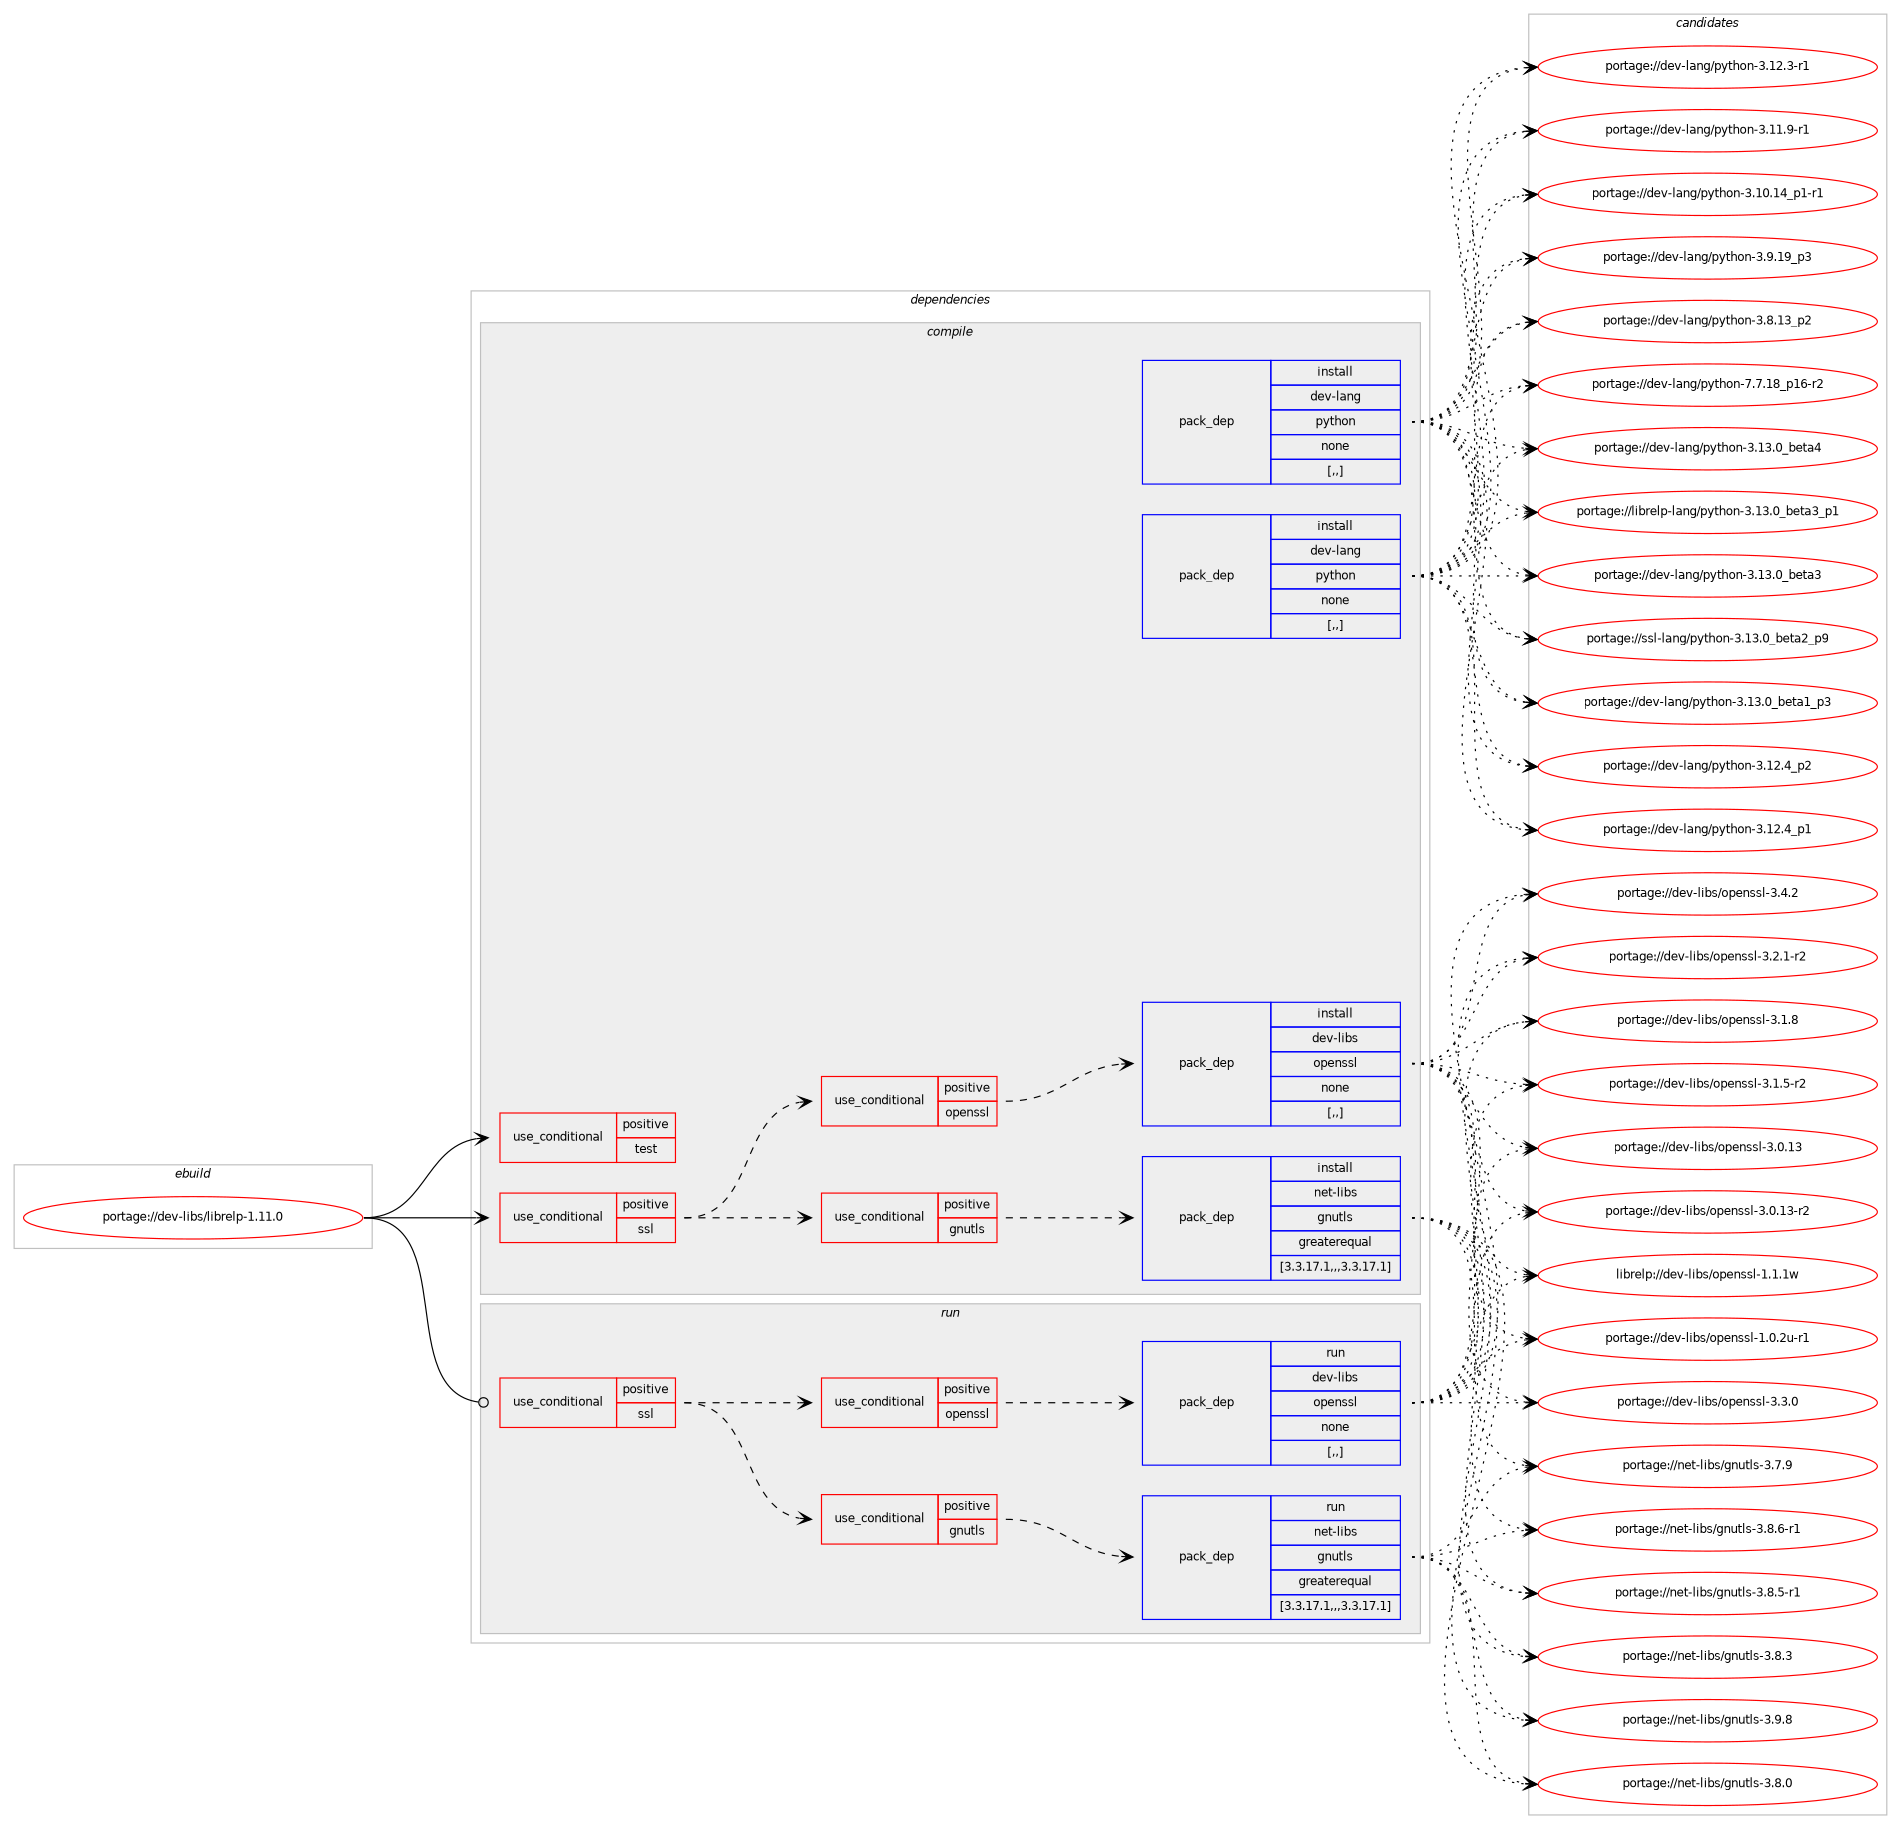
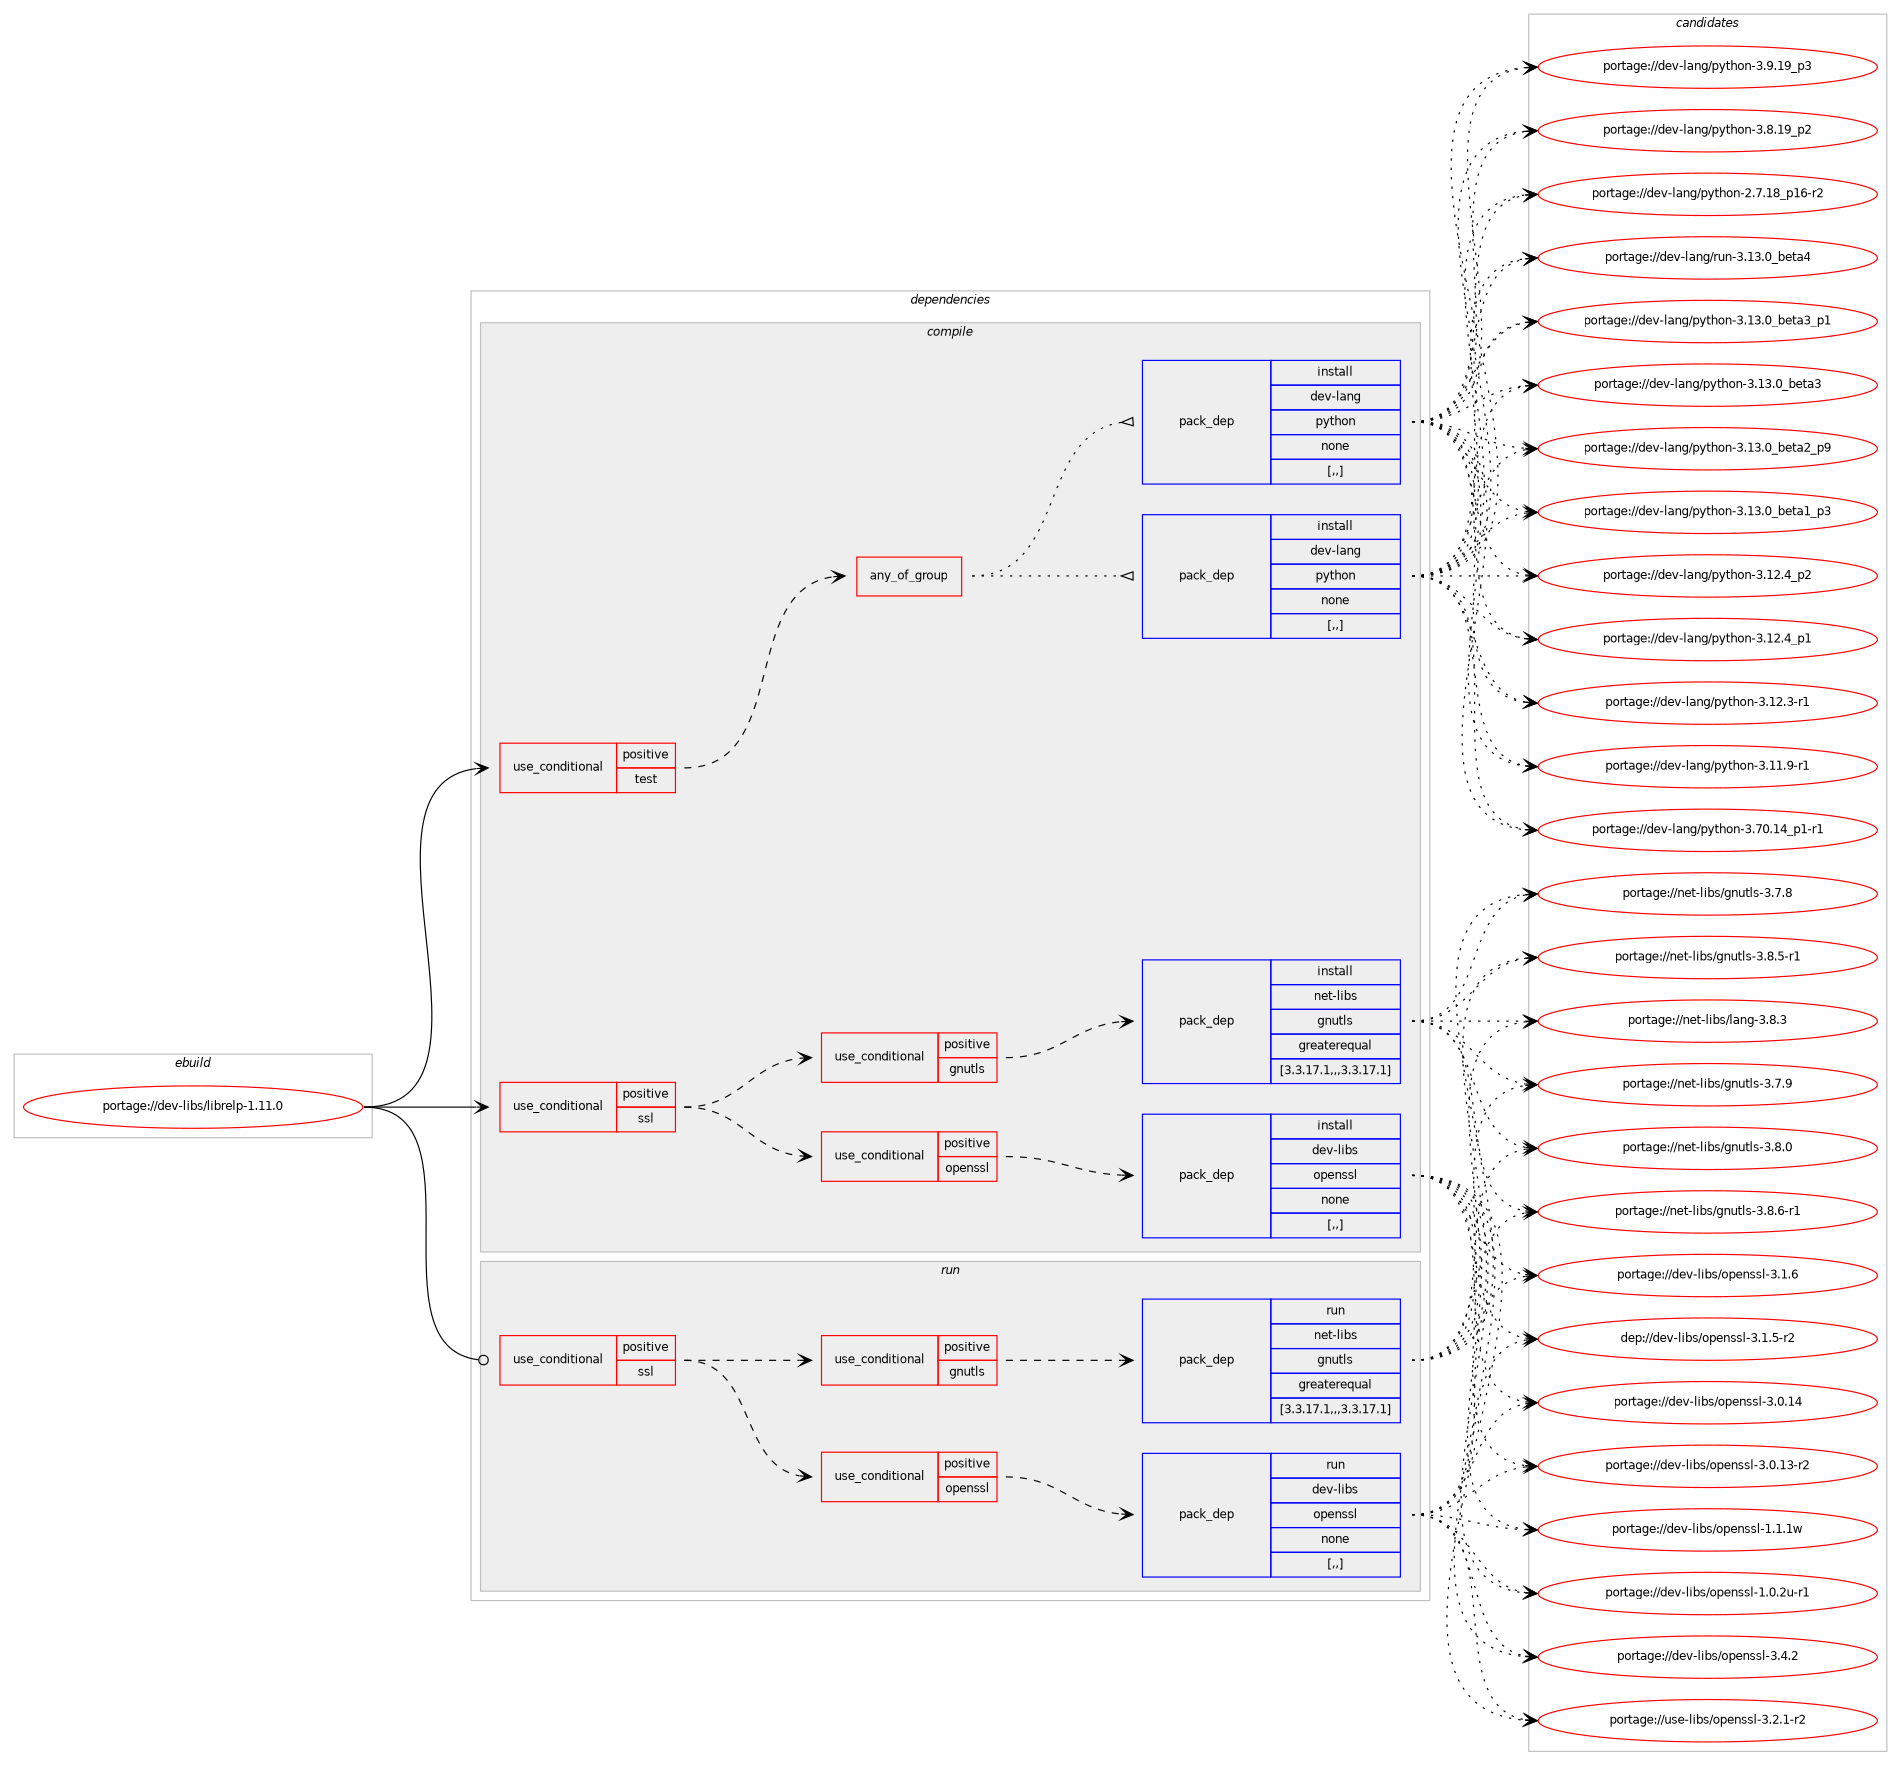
node "portage://dev-lang/python-3.10.14_p1-r1": label "portage://dev-lang/python-3.10.14_p1-r1" -> "portage://dev-lang/python-3.70.14_p1-r1"
node "portage://dev-lang/python-3.8.13_p2": label "portage://dev-lang/python-3.8.13_p2" -> "portage://dev-lang/python-3.8.19_p2"
node "portage://dev-lang/python-7.7.18_p16-r2": label "portage://dev-lang/python-7.7.18_p16-r2" -> "portage://dev-lang/python-2.7.18_p16-r2"
node "portage://dev-lang/python-3.13.0_beta4": label "portage://dev-lang/python-3.13.0_beta4" -> "portage://dev-lang/run-3.13.0_beta4"
node "portage://librelp-lang/python-3.13.0_beta3_p1": label "portage://librelp-lang/python-3.13.0_beta3_p1" -> "portage://dev-lang/python-3.13.0_beta3_p1"
node "any_of_group": added
node "portage://ssl-lang/python-3.13.0_beta2_p9": label "portage://ssl-lang/python-3.13.0_beta2_p9" -> "portage://dev-lang/python-3.13.0_beta2_p9"
node "portage://dev-libs/openssl-3.2.1-r2": label "portage://dev-libs/openssl-3.2.1-r2" -> "portage://use-libs/openssl-3.2.1-r2"
node "portage://dev-libs/openssl-3.1.8": label "portage://dev-libs/openssl-3.1.8" -> "portage://dev-libs/openssl-3.1.6"
node "portage://dev-libs/openssl-3.1.5-r2": label "portage://dev-libs/openssl-3.1.5-r2" -> "dep://dev-libs/openssl-3.1.5-r2"
node "portage://dev-libs/openssl-3.0.13": label "portage://dev-libs/openssl-3.0.13" -> "portage://dev-libs/openssl-3.0.14"
node "librelp://dev-libs/openssl-1.1.1w": label "librelp://dev-libs/openssl-1.1.1w" -> "portage://dev-libs/openssl-1.1.1w"
node "portage://dev-libs/openssl-3.3.0": removed
node "portage://net-libs/gnutls-3.8.3": label "portage://net-libs/gnutls-3.8.3" -> "portage://net-libs/lang-3.8.3"
node "portage://net-libs/gnutls-3.9.8": label "portage://net-libs/gnutls-3.9.8" -> "portage://net-libs/gnutls-3.7.8"
